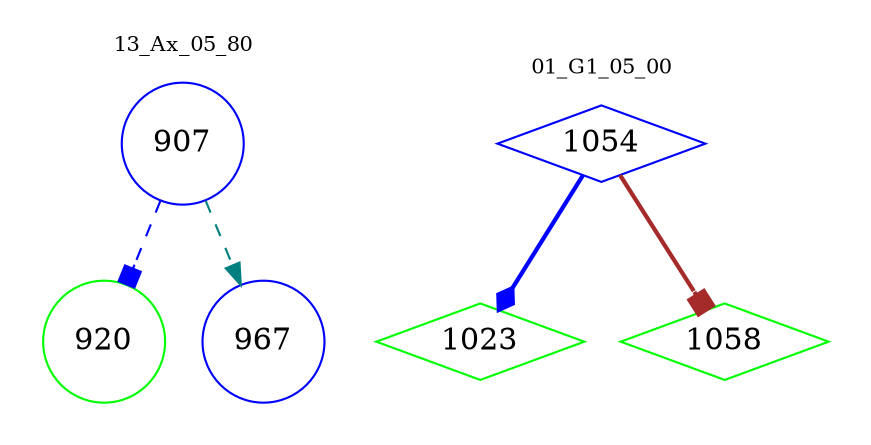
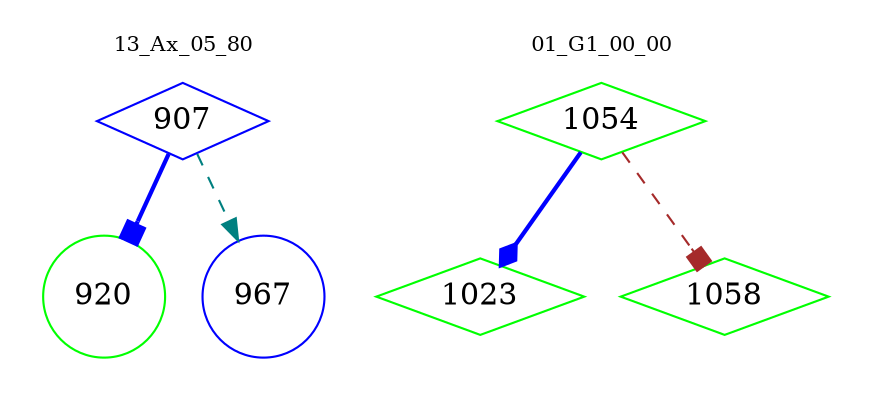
cluster "01_G1_05_00": label "01_G1_05_00" -> "01_G1_00_00"
node "907": shape circle -> diamond
node "1054": color blue -> green
edge "907" -> "920": style dashed -> bold
edge "1054" -> "1058": style bold -> dashed
